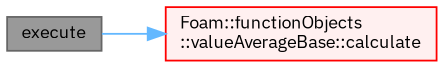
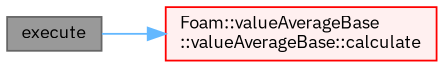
node "Foam::functionObjects ::valueAverageBase::calculate": label "Foam::functionObjects ::valueAverageBase::calculate" -> "Foam::valueAverageBase ::valueAverageBase::calculate"
